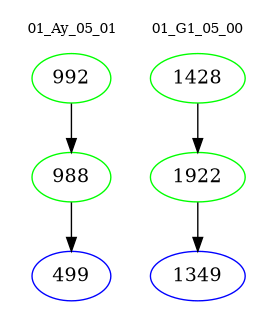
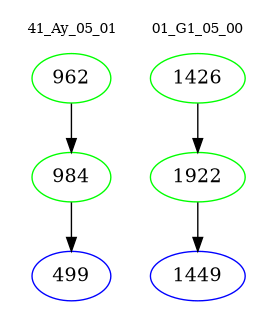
cluster "01_Ay_05_01": label "01_Ay_05_01" -> "41_Ay_05_01"
node "992": label "992" -> "962"
node "1428": label "1428" -> "1426"
node "988": label "988" -> "984"
node "1349": label "1349" -> "1449"
